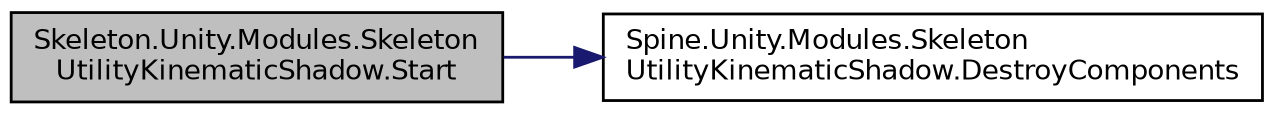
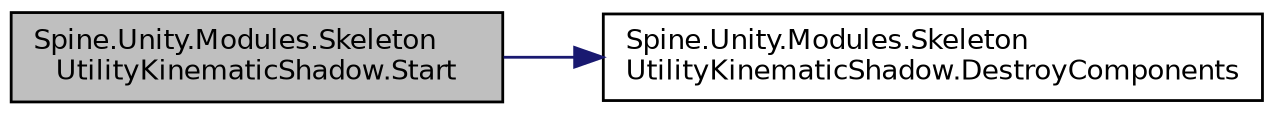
node "Skeleton.Unity.Modules.Skeleton UtilityKinematicShadow.Start": label "Skeleton.Unity.Modules.Skeleton UtilityKinematicShadow.Start" -> "Spine.Unity.Modules.Skeleton UtilityKinematicShadow.Start"
